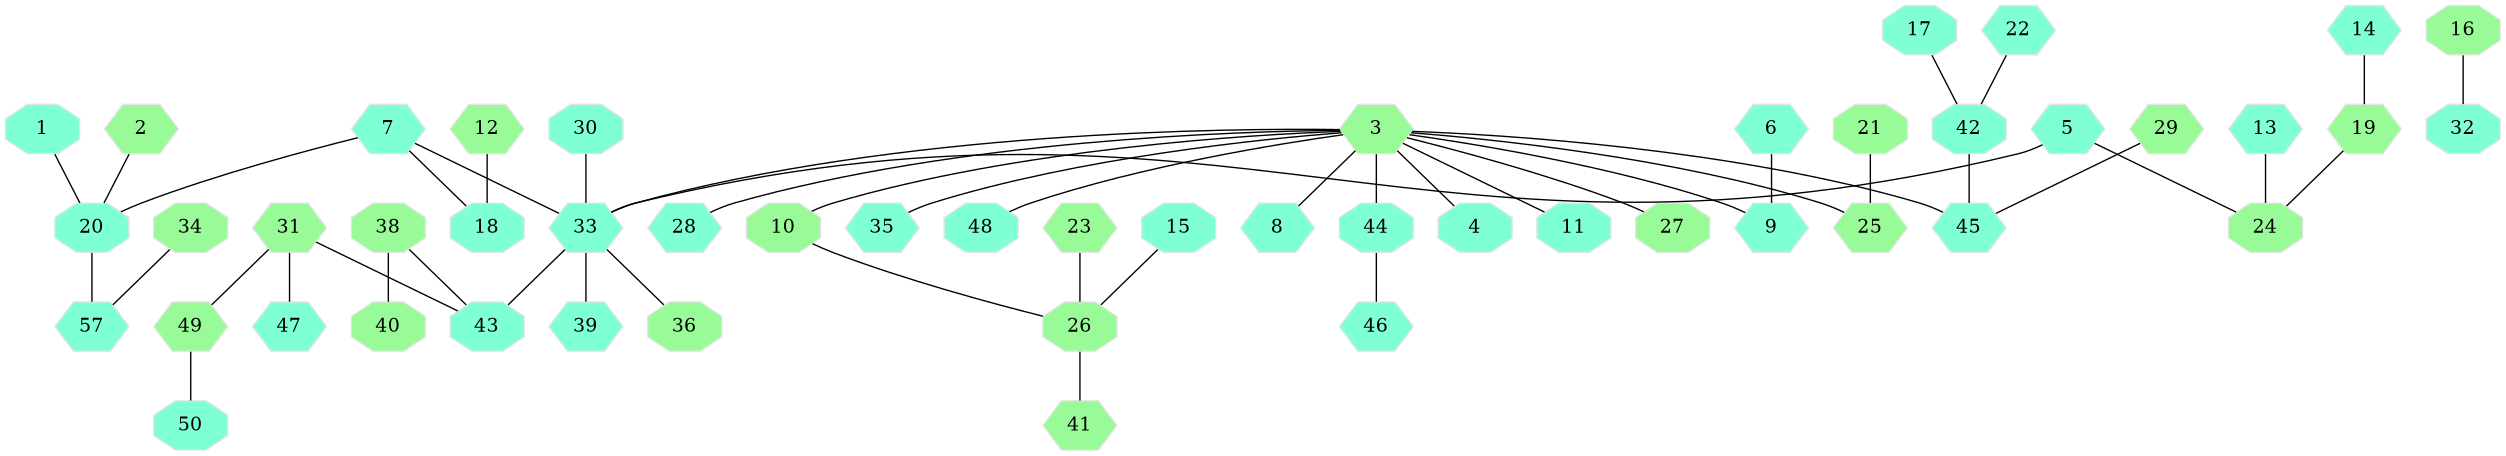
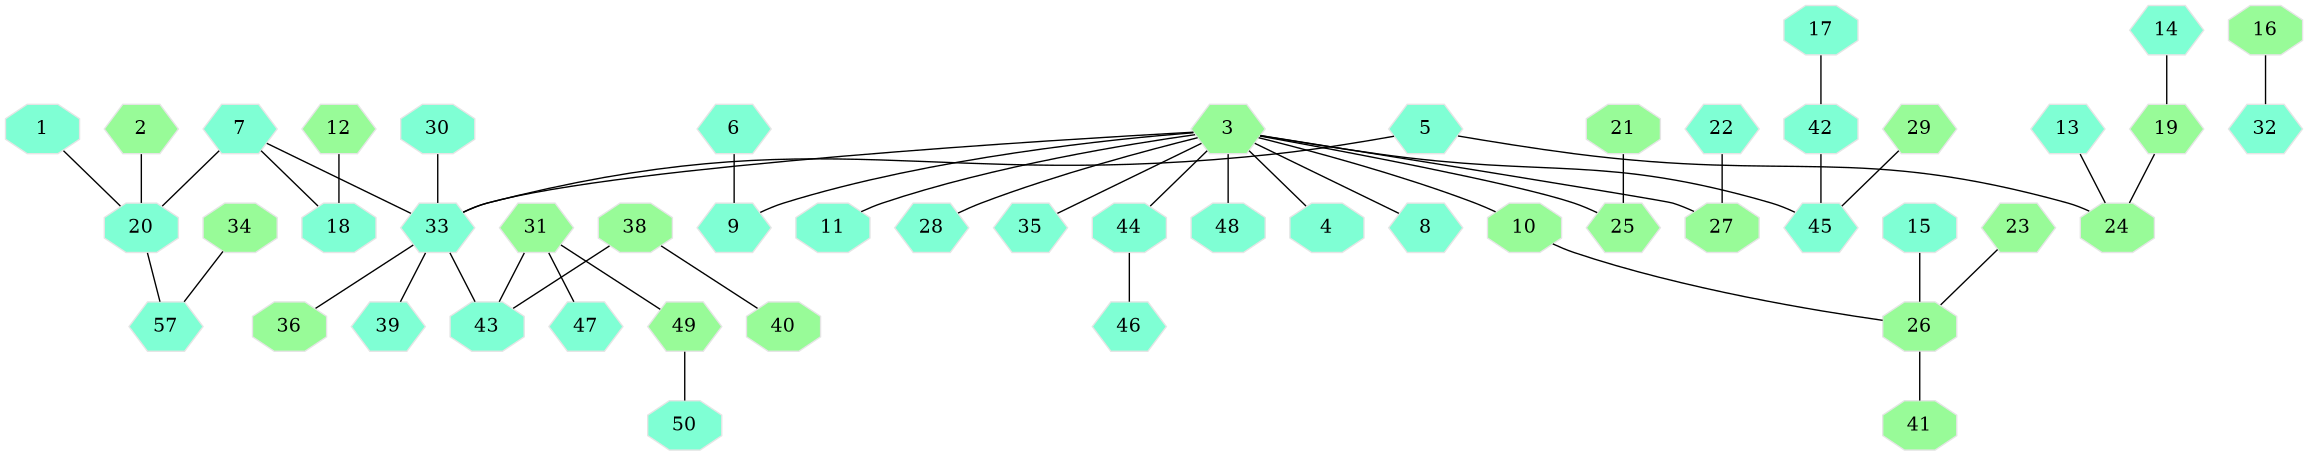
edge "22" -- "42": now "22" -- "27"
node "32": shape octagon -> hexagon
node "41": shape hexagon -> octagon
